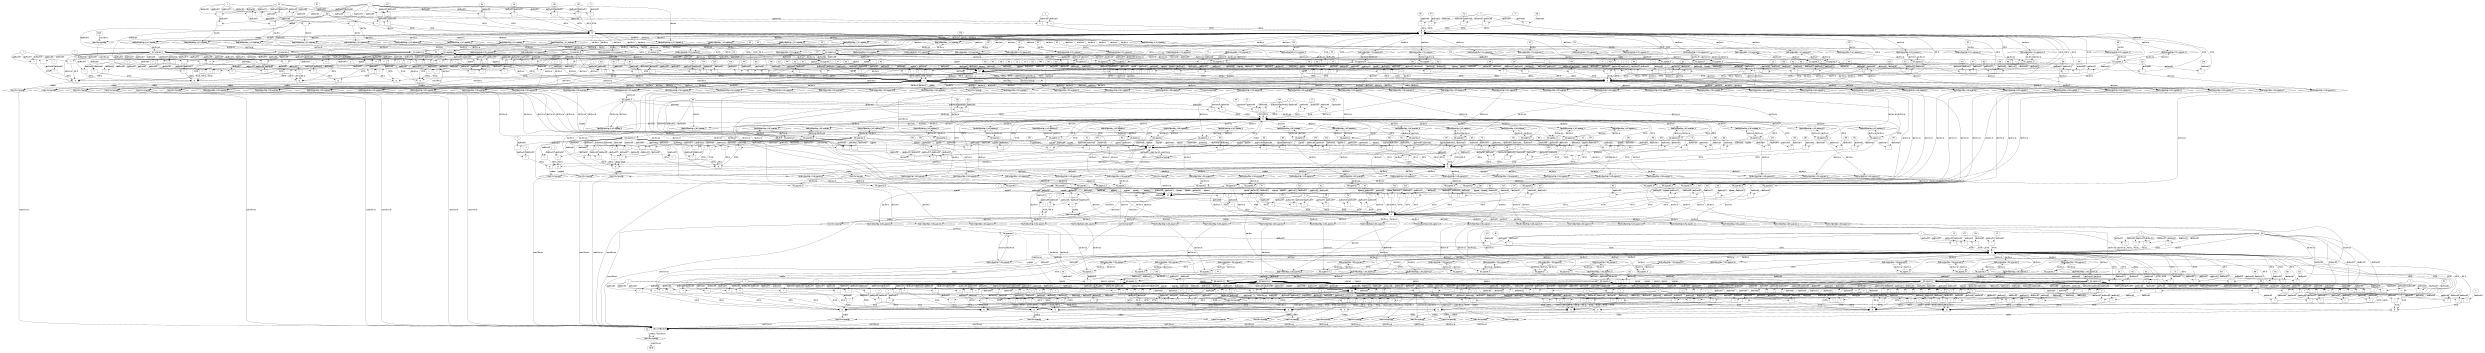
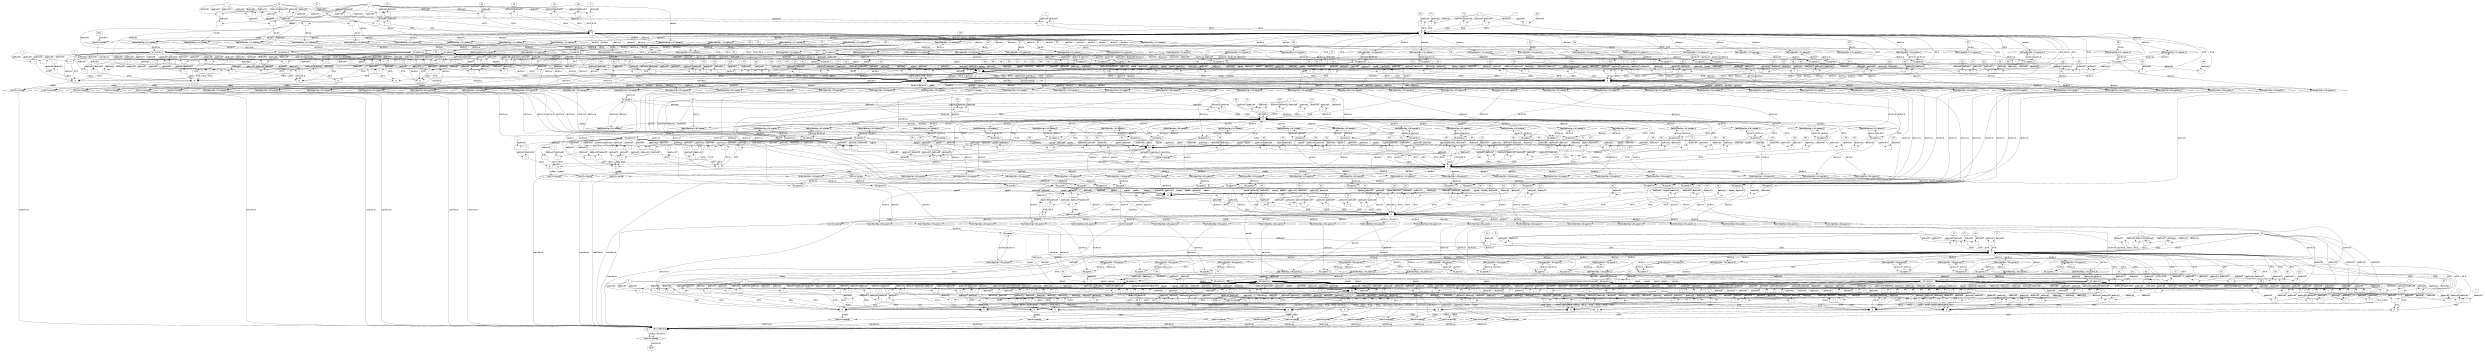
edge "h11_argument_10" -> "DataFowHyperEdge_2_h42_argument_10": now "DataFowHyperEdge_0_h11_argument_11" -> "DataFowHyperEdge_2_h42_argument_10"
edge "DataFowHyperEdge_7_h82_argument_16" -> "DataFowHyperEdge_6_h82_argument_16": now "DataFowHyperEdge_7_h82_argument_16" -> "h82_argument_16"
